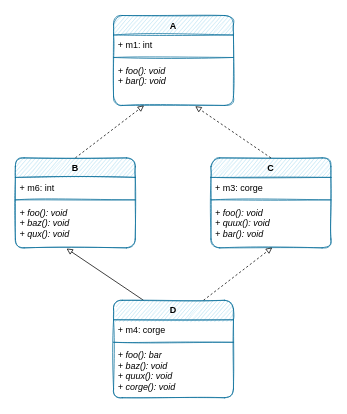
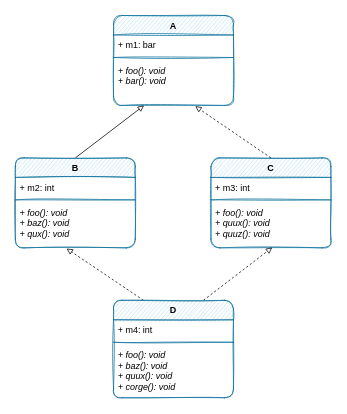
node "+ m1: int": label "+ m1: int" -> "+ m1: bar"
edge "B" -> "+ foo(): void + bar(): void": style dashed -> solid
node "+ m6: int": label "+ m6: int" -> "+ m2: int"
node "+ m3: corge": label "+ m3: corge" -> "+ m3: int"
node "+ foo(): void + quux(): void + bar(): void": label "+ foo(): void + quux(): void + bar(): void" -> "+ foo(): void + quux(): void + quuz(): void"
edge "D" -> "+ foo(): void + baz(): void + qux(): void": style solid -> dashed
node "+ m4: corge": label "+ m4: corge" -> "+ m4: int"
node "+ foo(): bar + baz(): void + quux(): void + corge(): void": label "+ foo(): bar + baz(): void + quux(): void + corge(): void" -> "+ foo(): void + baz(): void + quux(): void + corge(): void"
